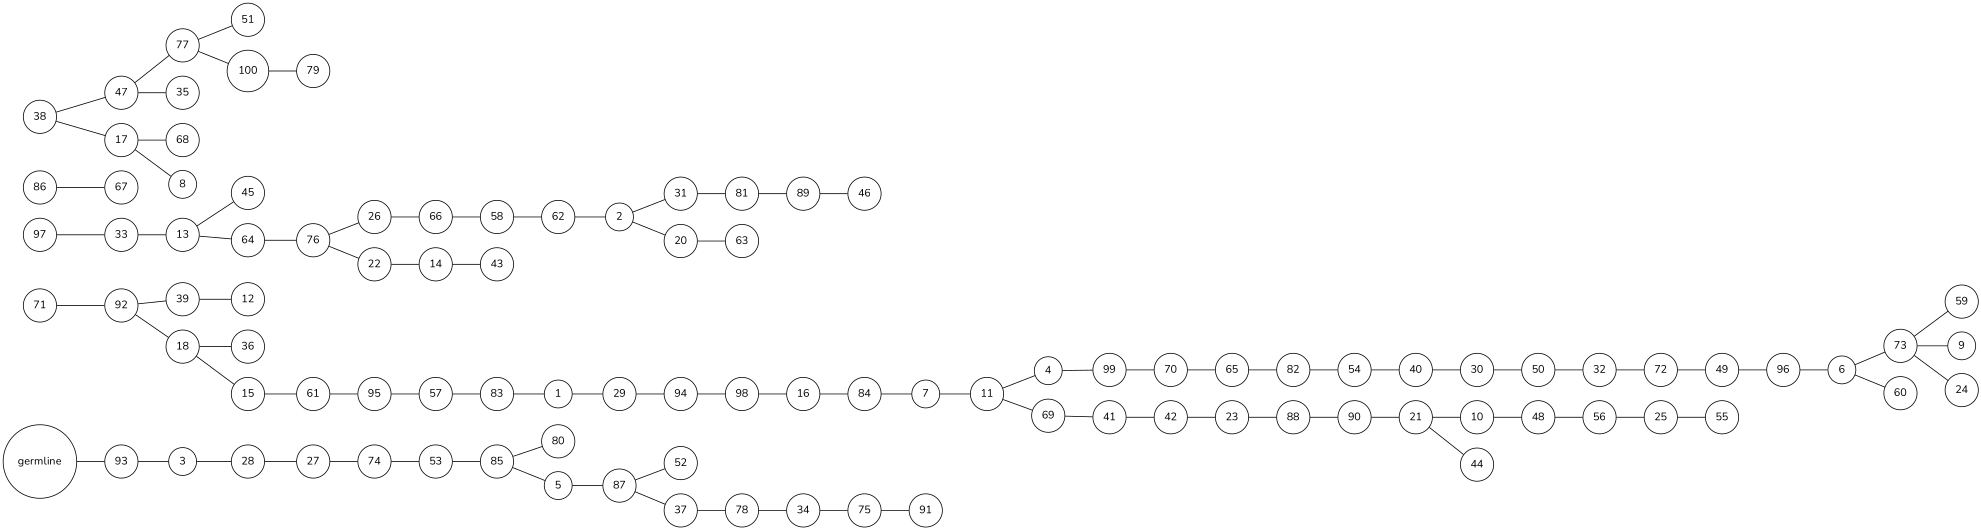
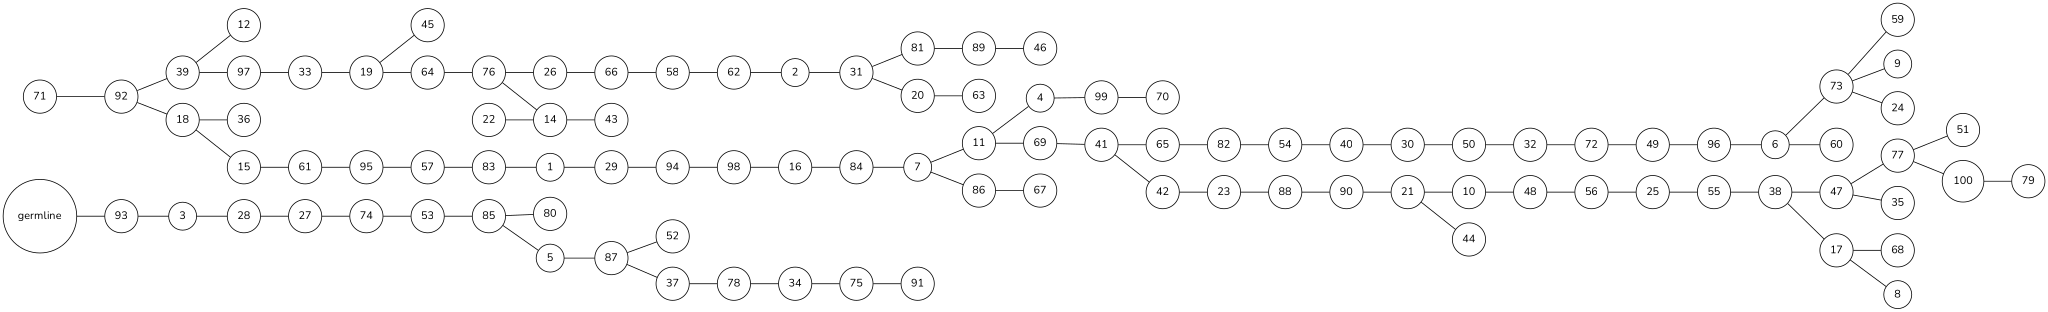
edge "39" -- "97": added
edge "7" -- "86": added
edge "55" -- "38": added
edge "2" -- "20": now "31" -- "20"
node "13": label "13" -> "19"
edge "76" -- "22": now "76" -- "14"
edge "70" -- "65": now "41" -- "65"
